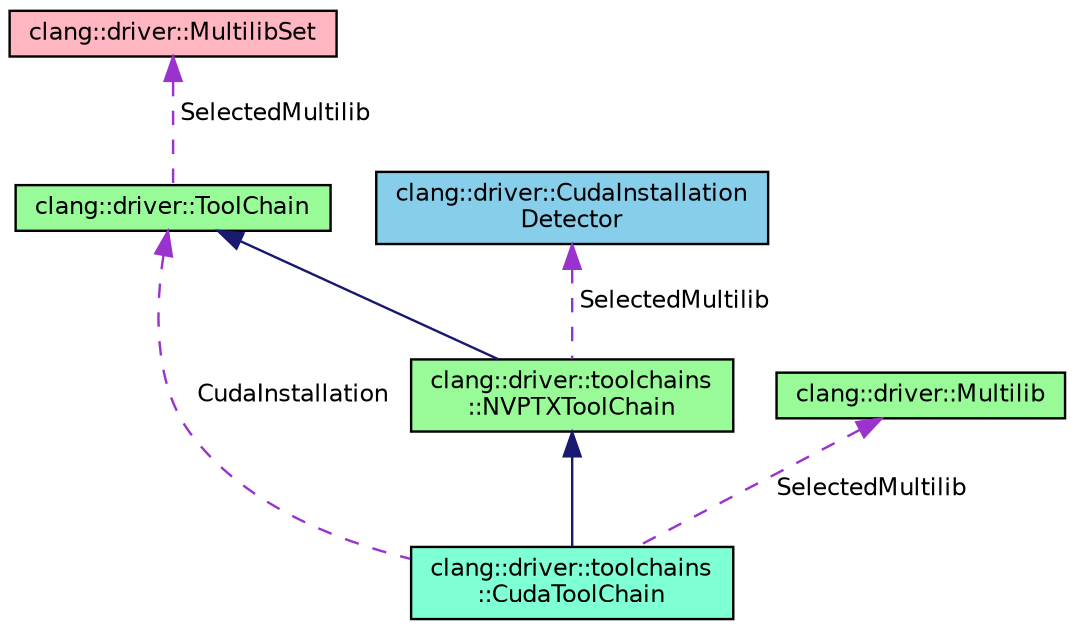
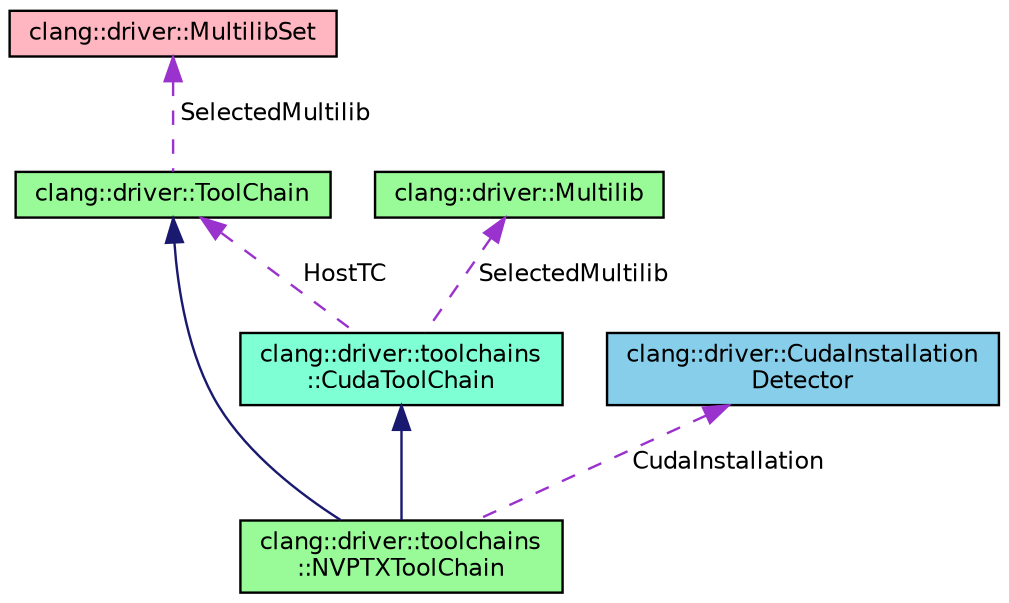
edge "clang::driver::toolchains ::NVPTXToolChain" -> "clang::driver::CudaInstallation Detector": label " SelectedMultilib" -> " CudaInstallation"
edge "clang::driver::toolchains ::CudaToolChain" -> "clang::driver::ToolChain": label " CudaInstallation" -> " HostTC"
edge "clang::driver::toolchains ::CudaToolChain" -> "clang::driver::toolchains ::NVPTXToolChain": reversed
